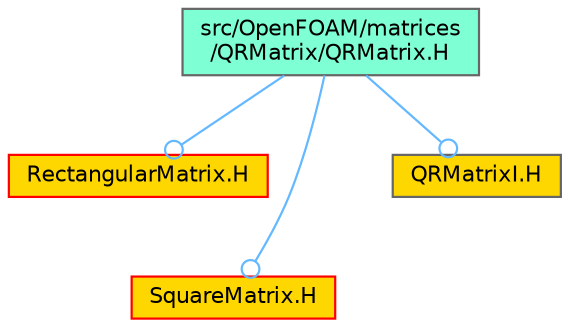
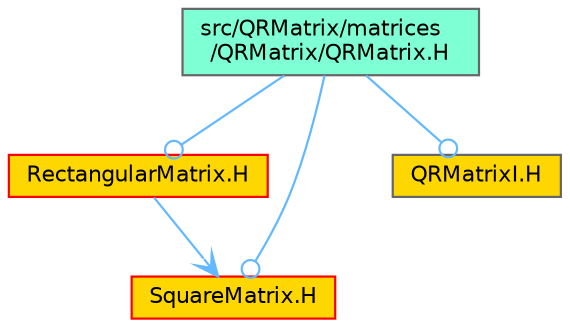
node "src/OpenFOAM/matrices /QRMatrix/QRMatrix.H": label "src/OpenFOAM/matrices /QRMatrix/QRMatrix.H" -> "src/QRMatrix/matrices /QRMatrix/QRMatrix.H"
edge "RectangularMatrix.H" -> "SquareMatrix.H": added
